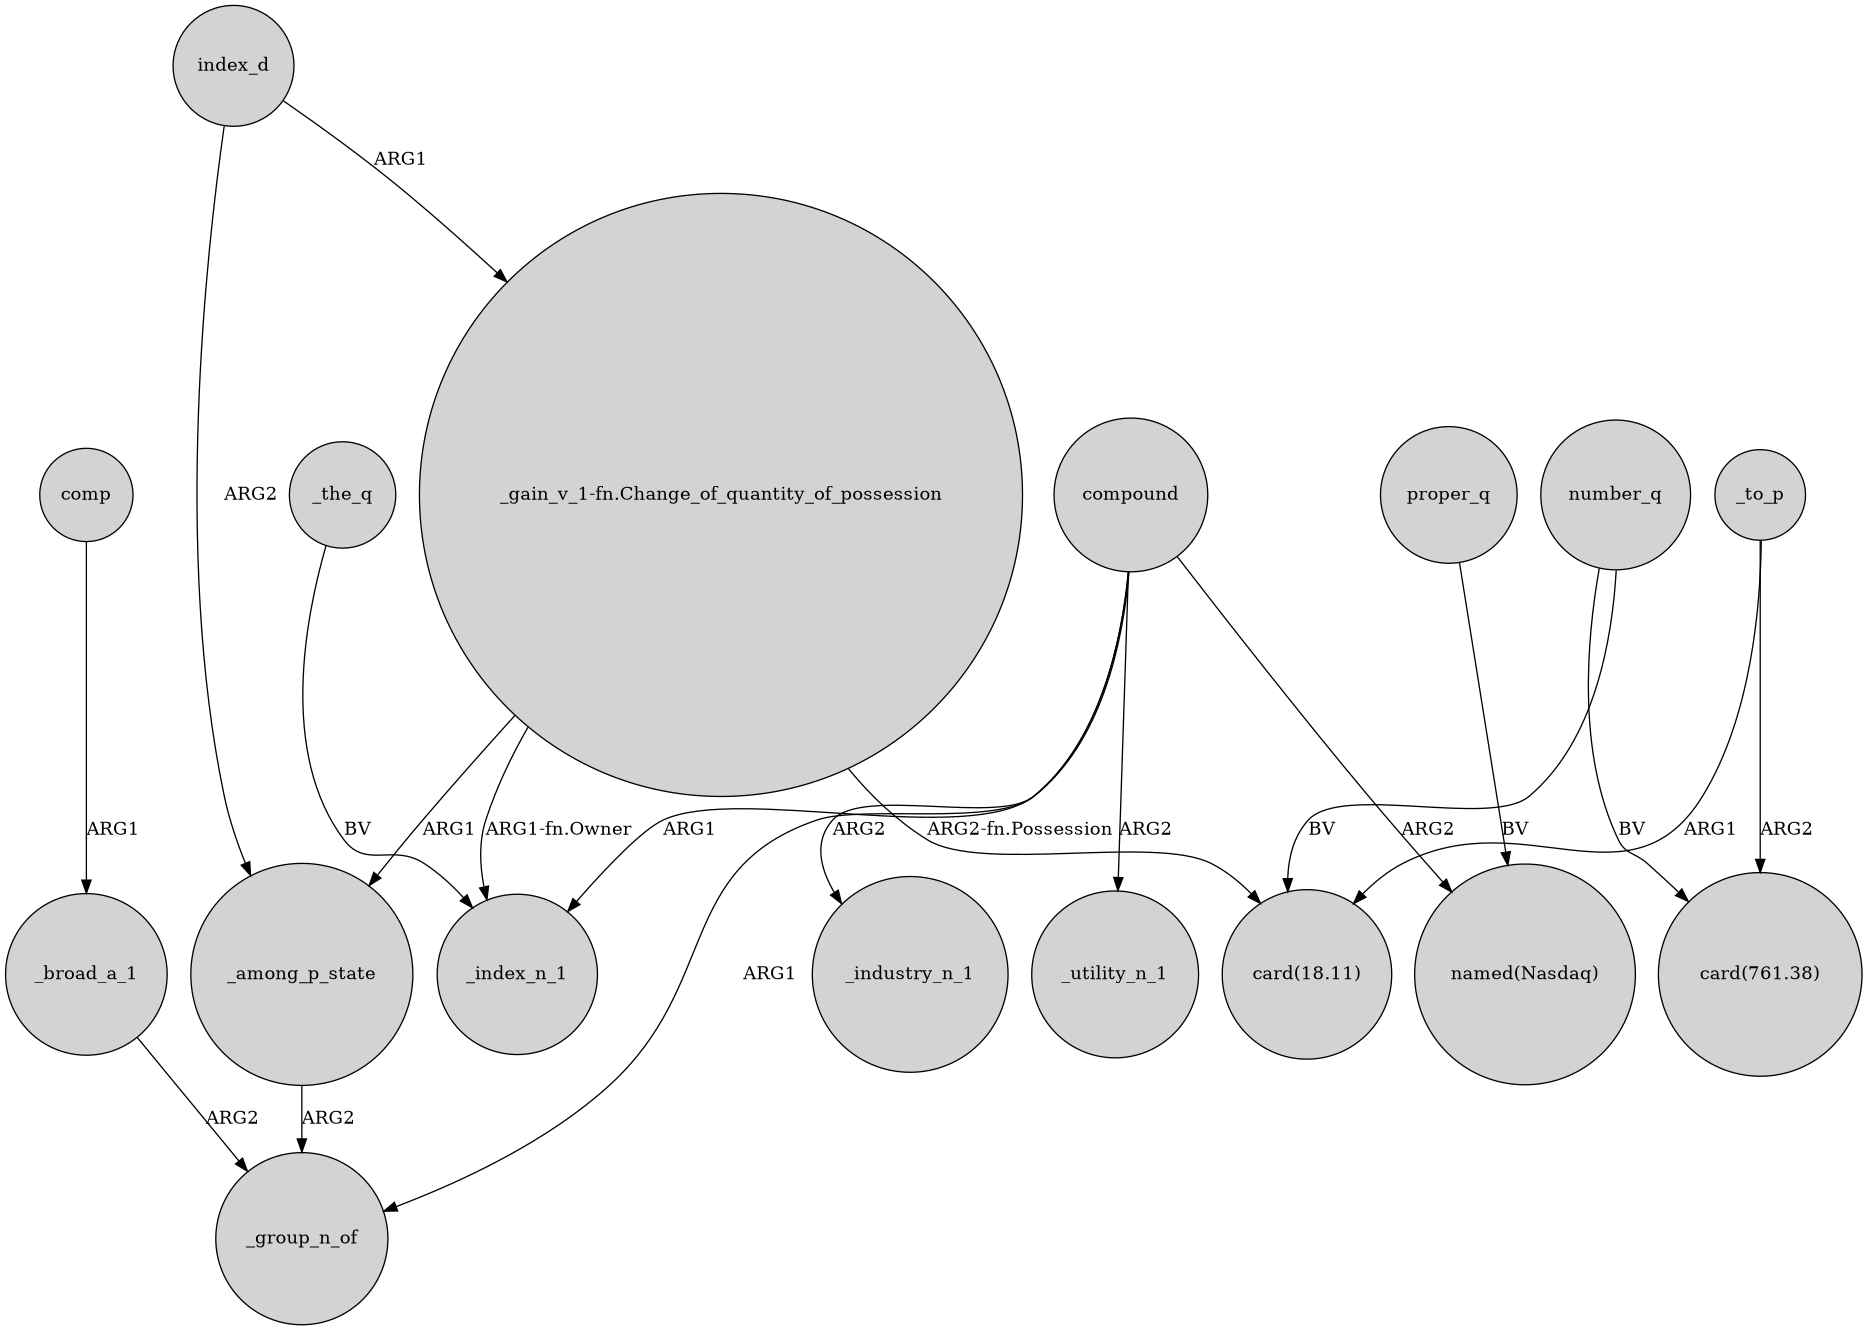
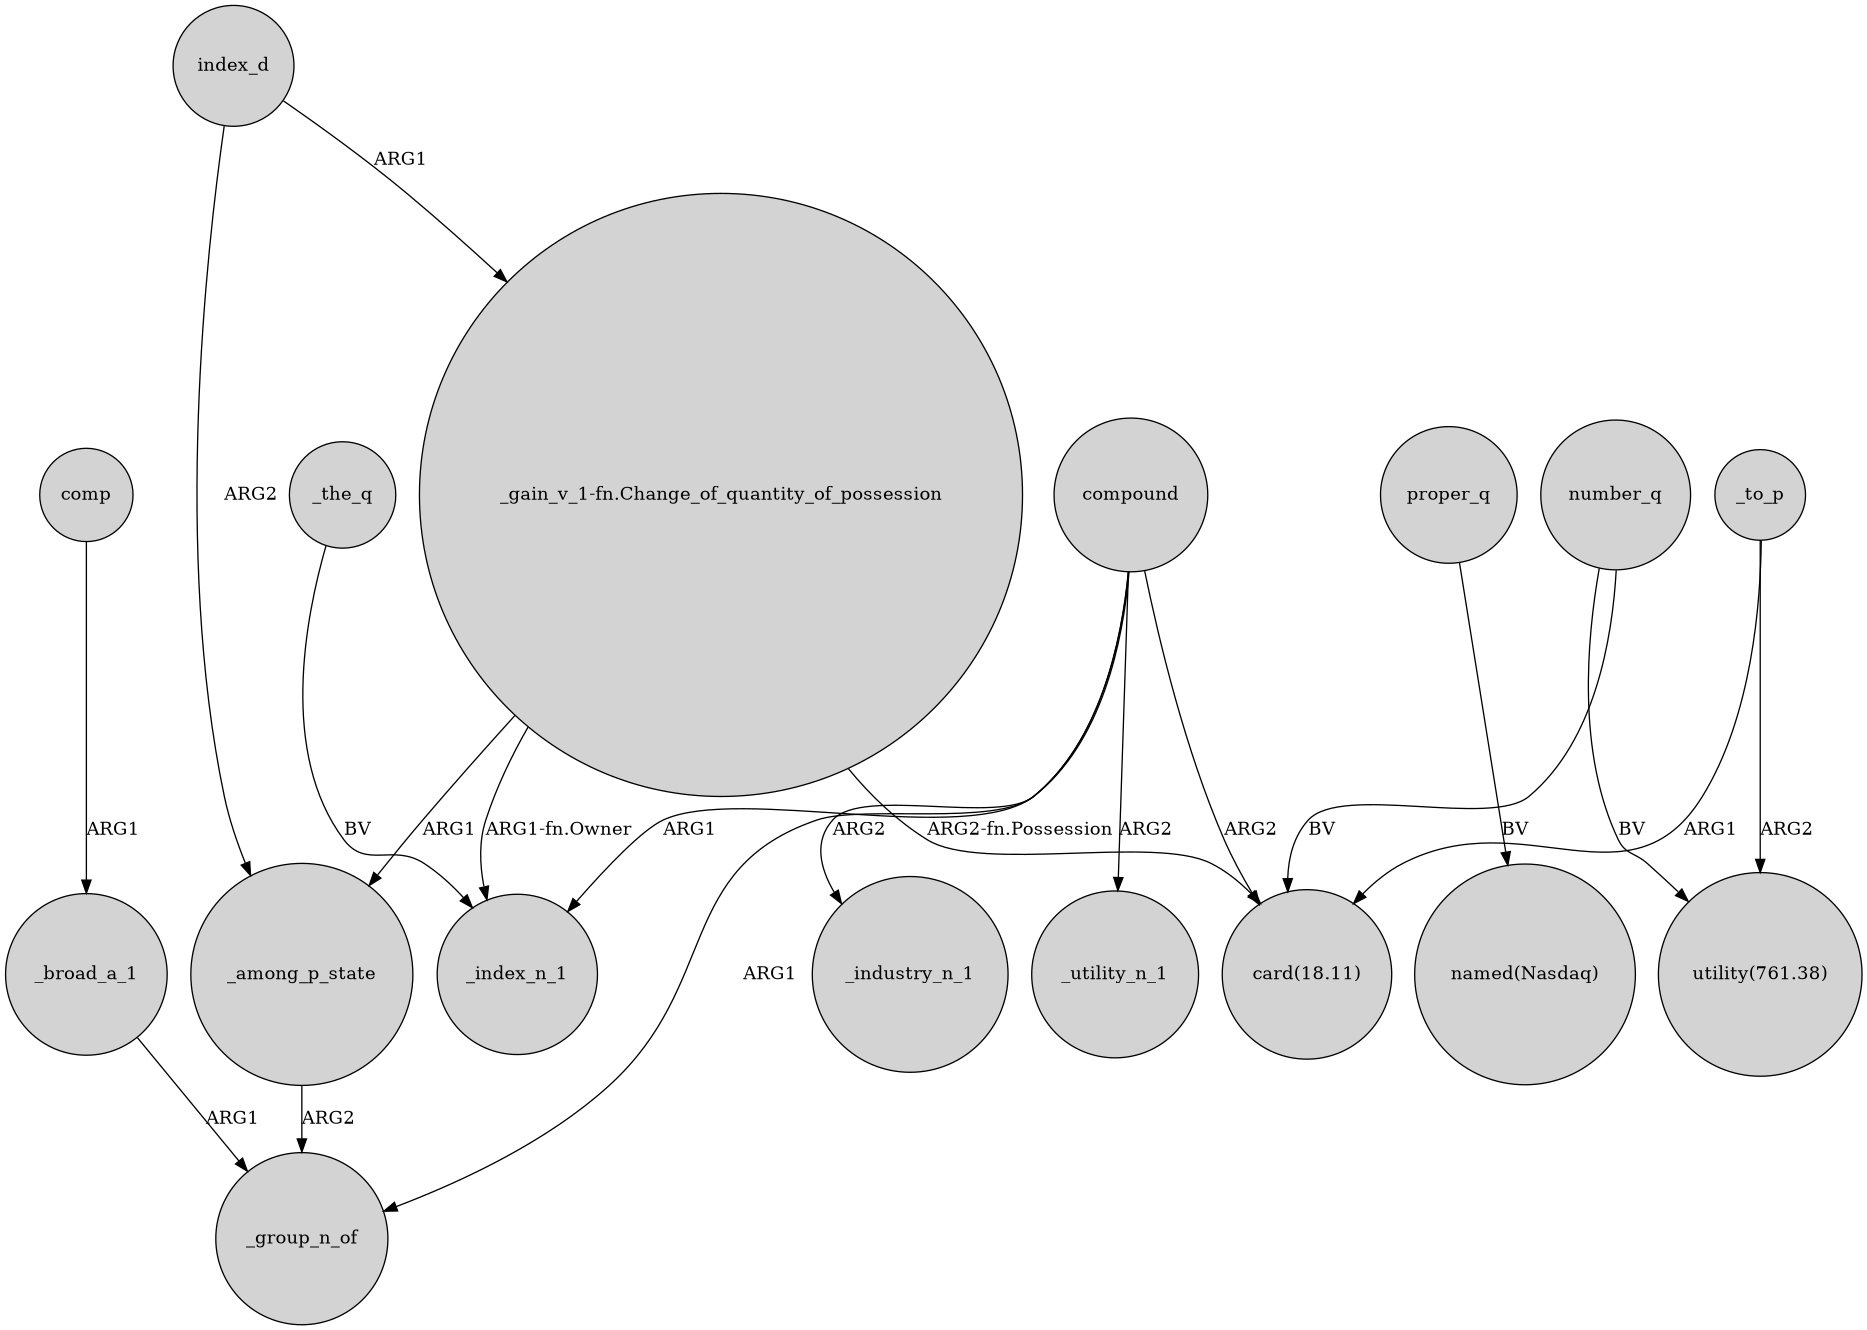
edge "compound" -> "named(Nasdaq)": now "compound" -> "card(18.11)"
node "card(761.38)": label "card(761.38)" -> "utility(761.38)"
edge "_broad_a_1" -> "_group_n_of": label "ARG2" -> "ARG1"
